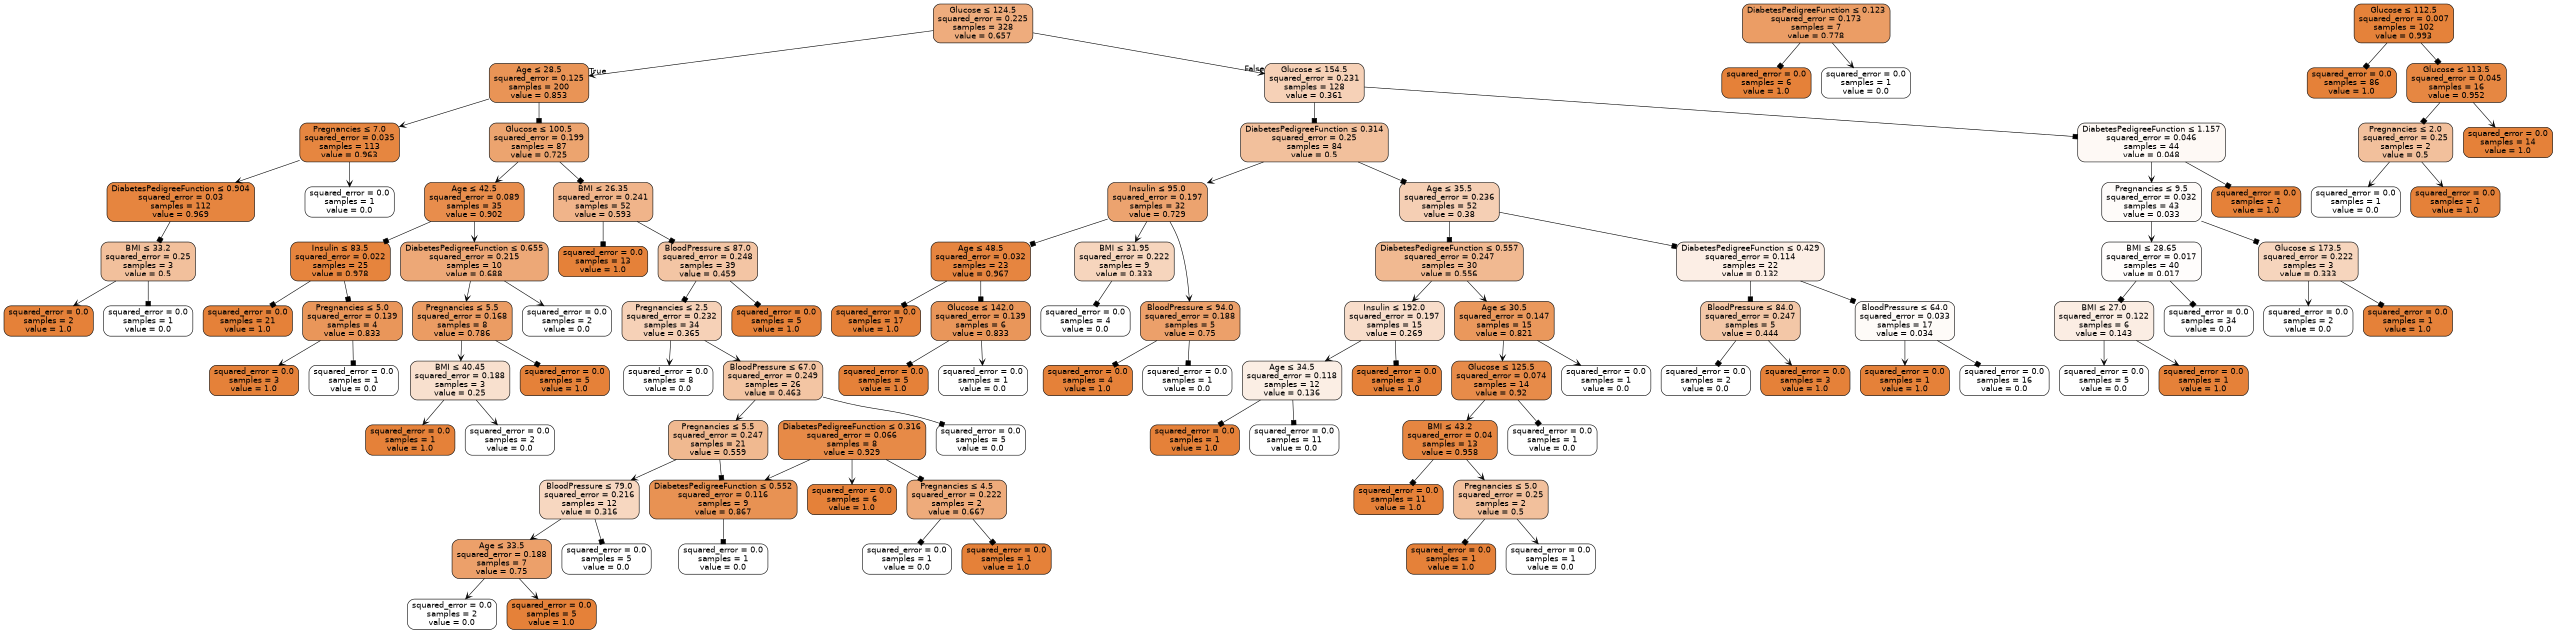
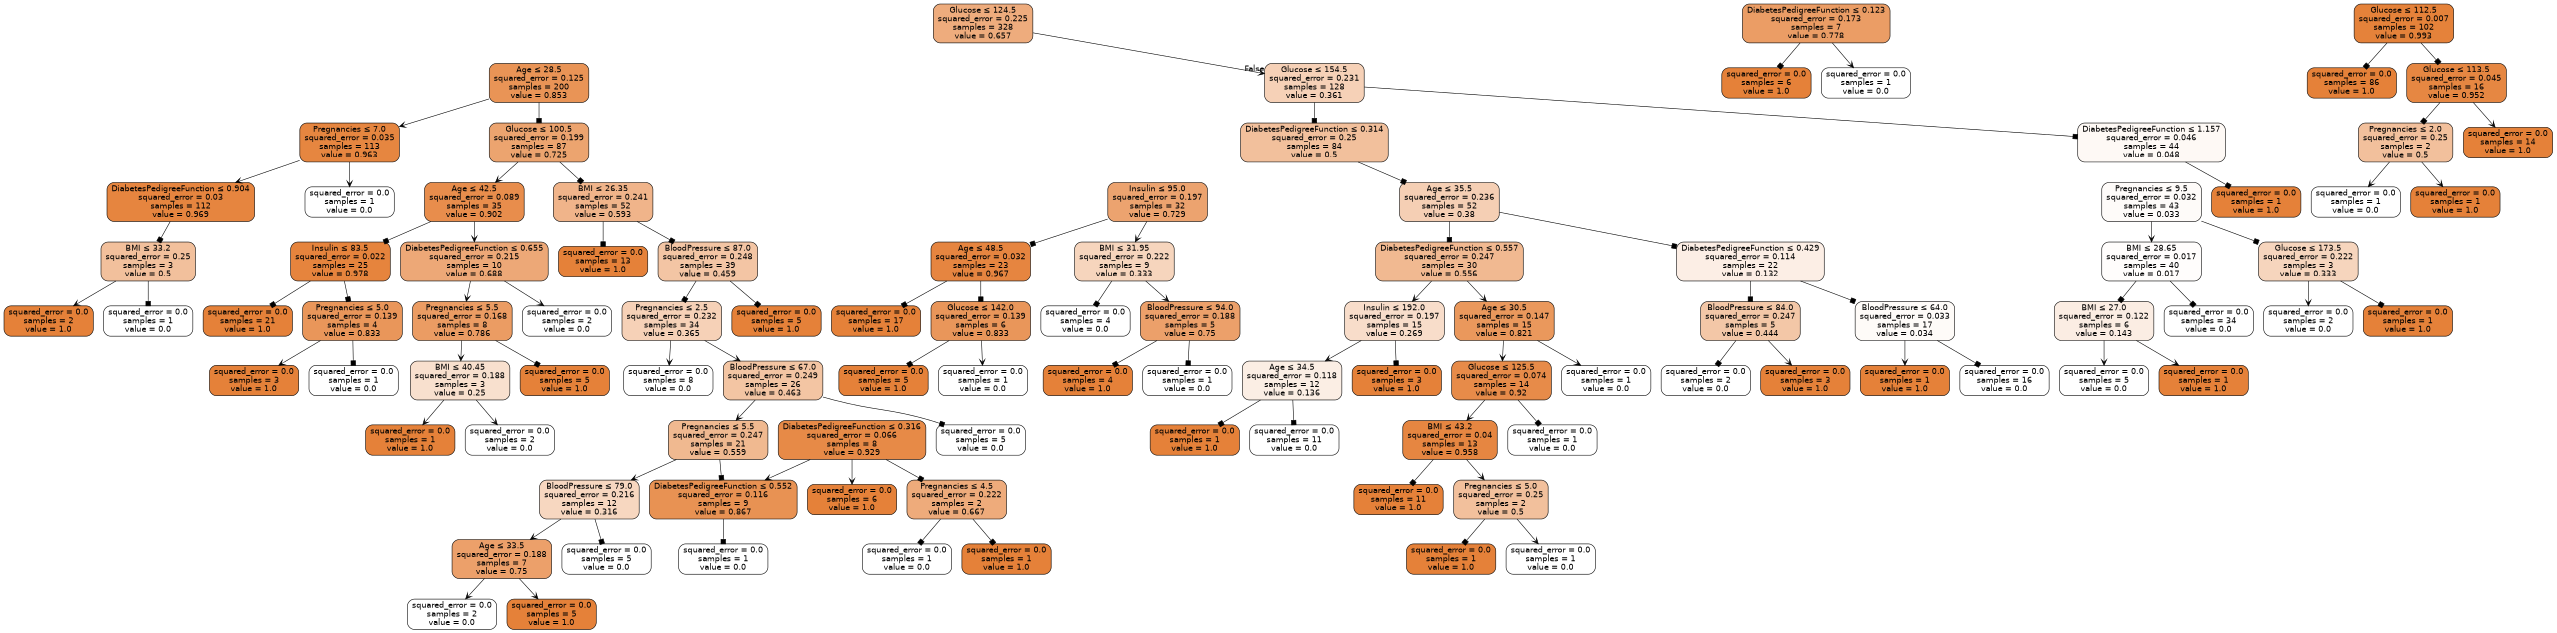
edge "Glucose ≤ 124.5" -> "Age ≤ 28.5": removed
edge "DiabetesPedigreeFunction ≤ 1.157" -> "Pregnancies ≤ 9.5": removed
edge "DiabetesPedigreeFunction ≤ 0.314" -> "Insulin ≤ 95.0": removed
edge "Insulin ≤ 95.0" -> "BloodPressure ≤ 94.0": now "BMI ≤ 31.95" -> "BloodPressure ≤ 94.0"
